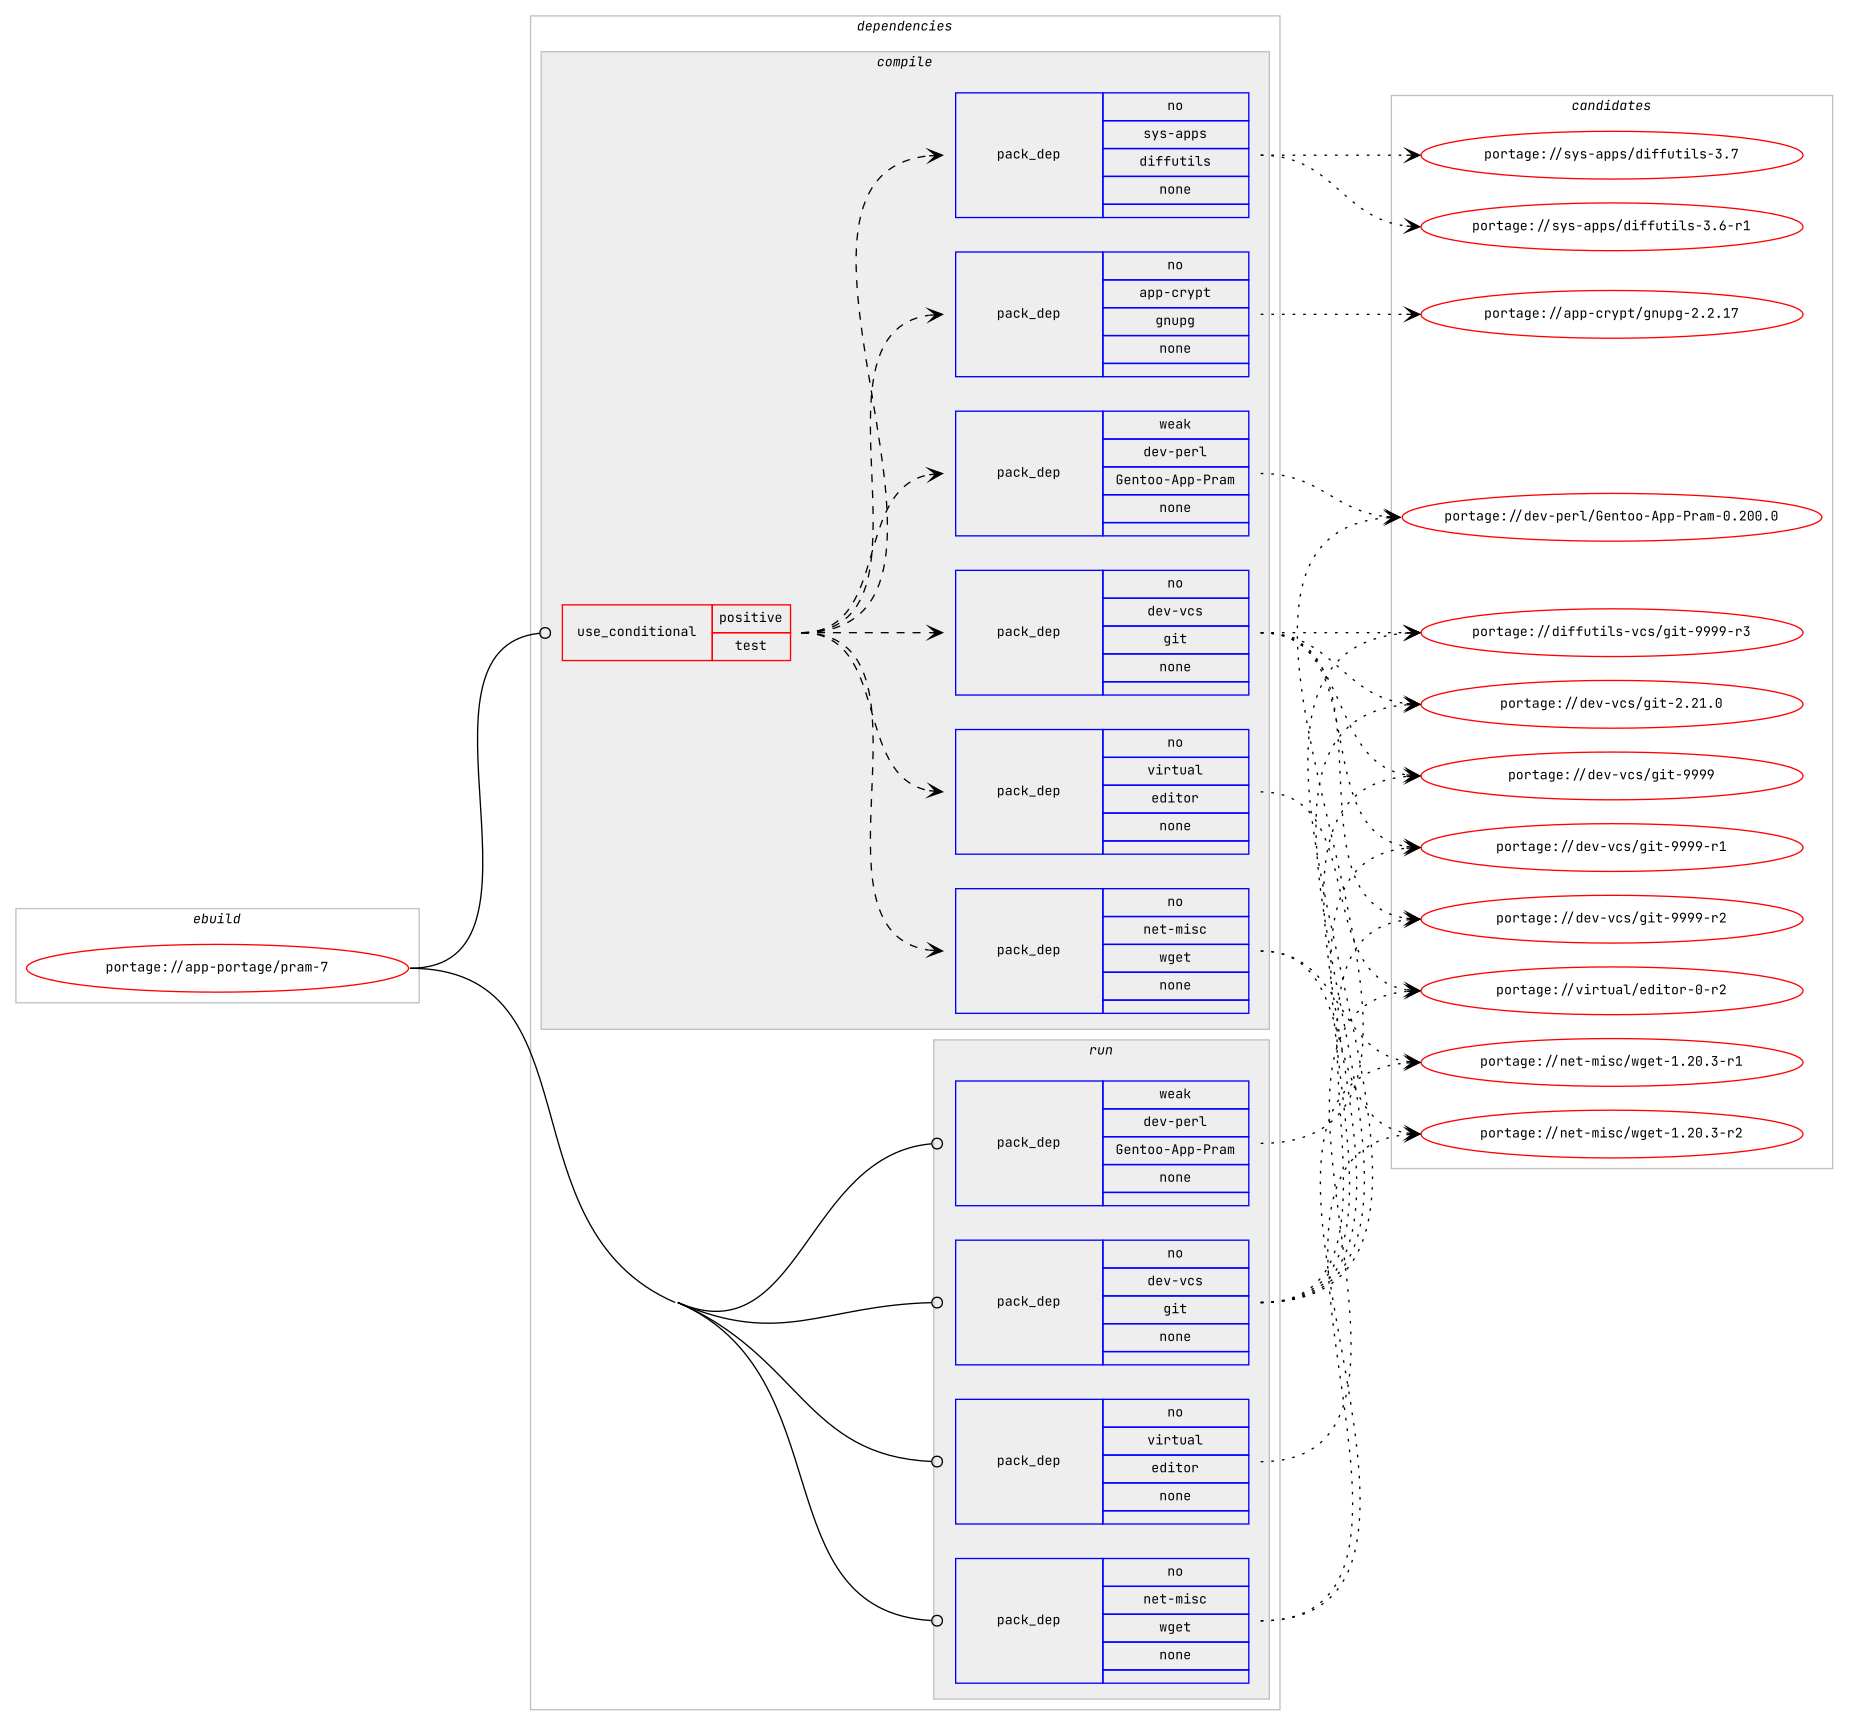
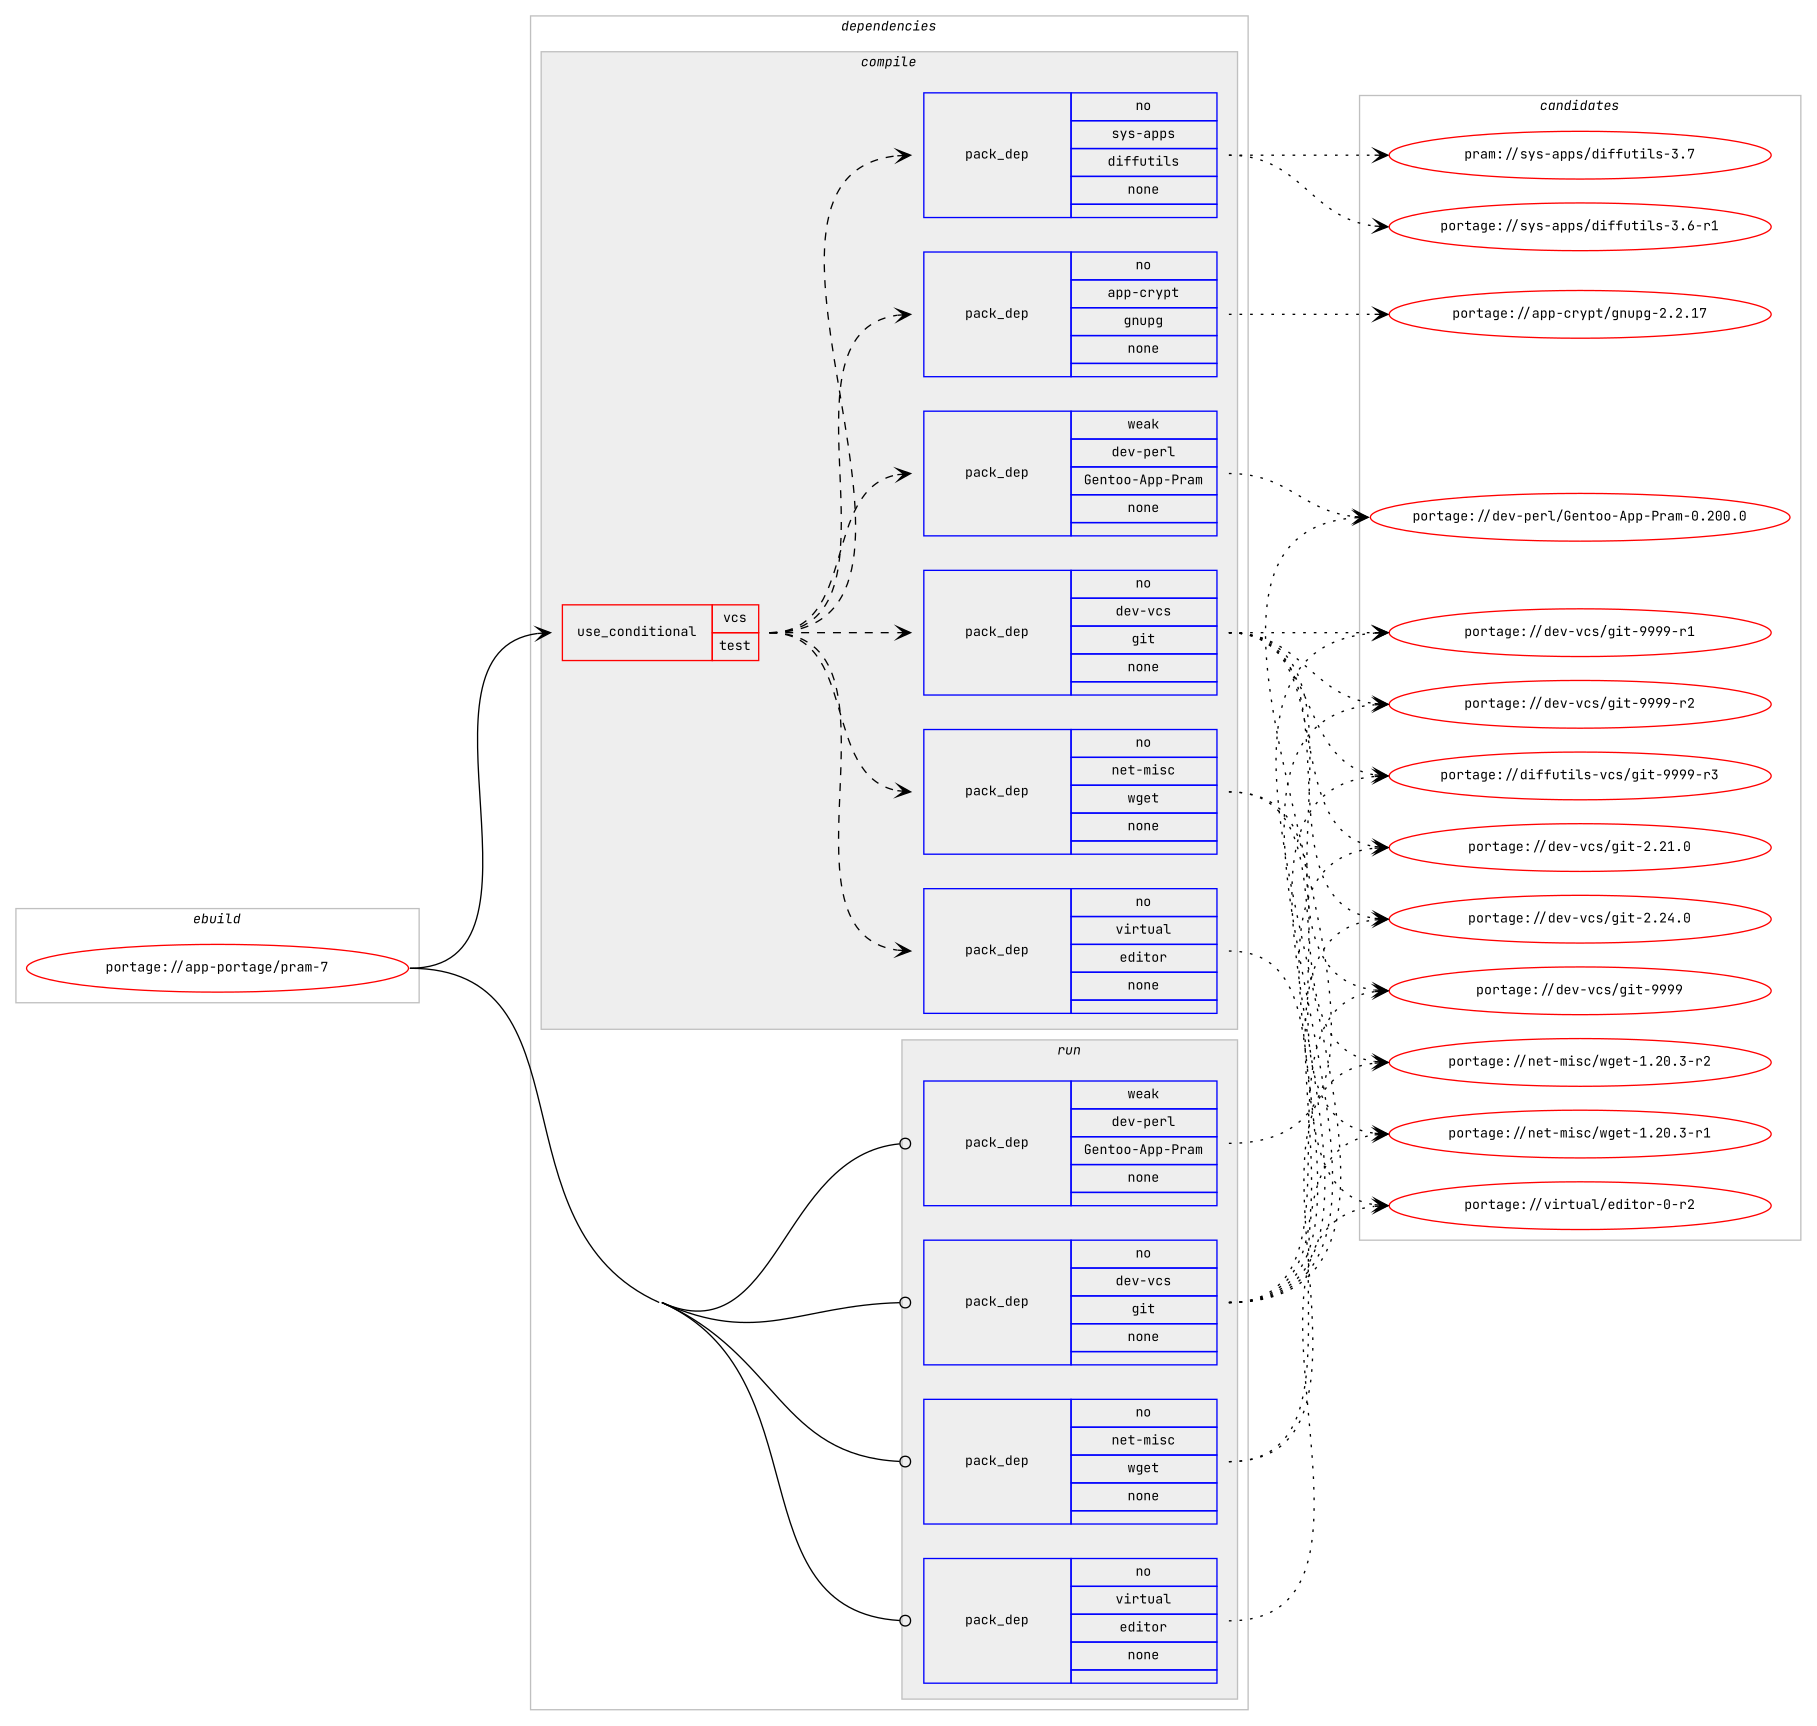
node "portage://sys-apps/diffutils-3.7": label "portage://sys-apps/diffutils-3.7" -> "pram://sys-apps/diffutils-3.7"
node "use_conditional": text "positive" -> "vcs"
edge "portage://app-portage/pram-7" -> "use_conditional": arrowhead odot -> vee
node "portage://dev-vcs/git-2.24.0": added
